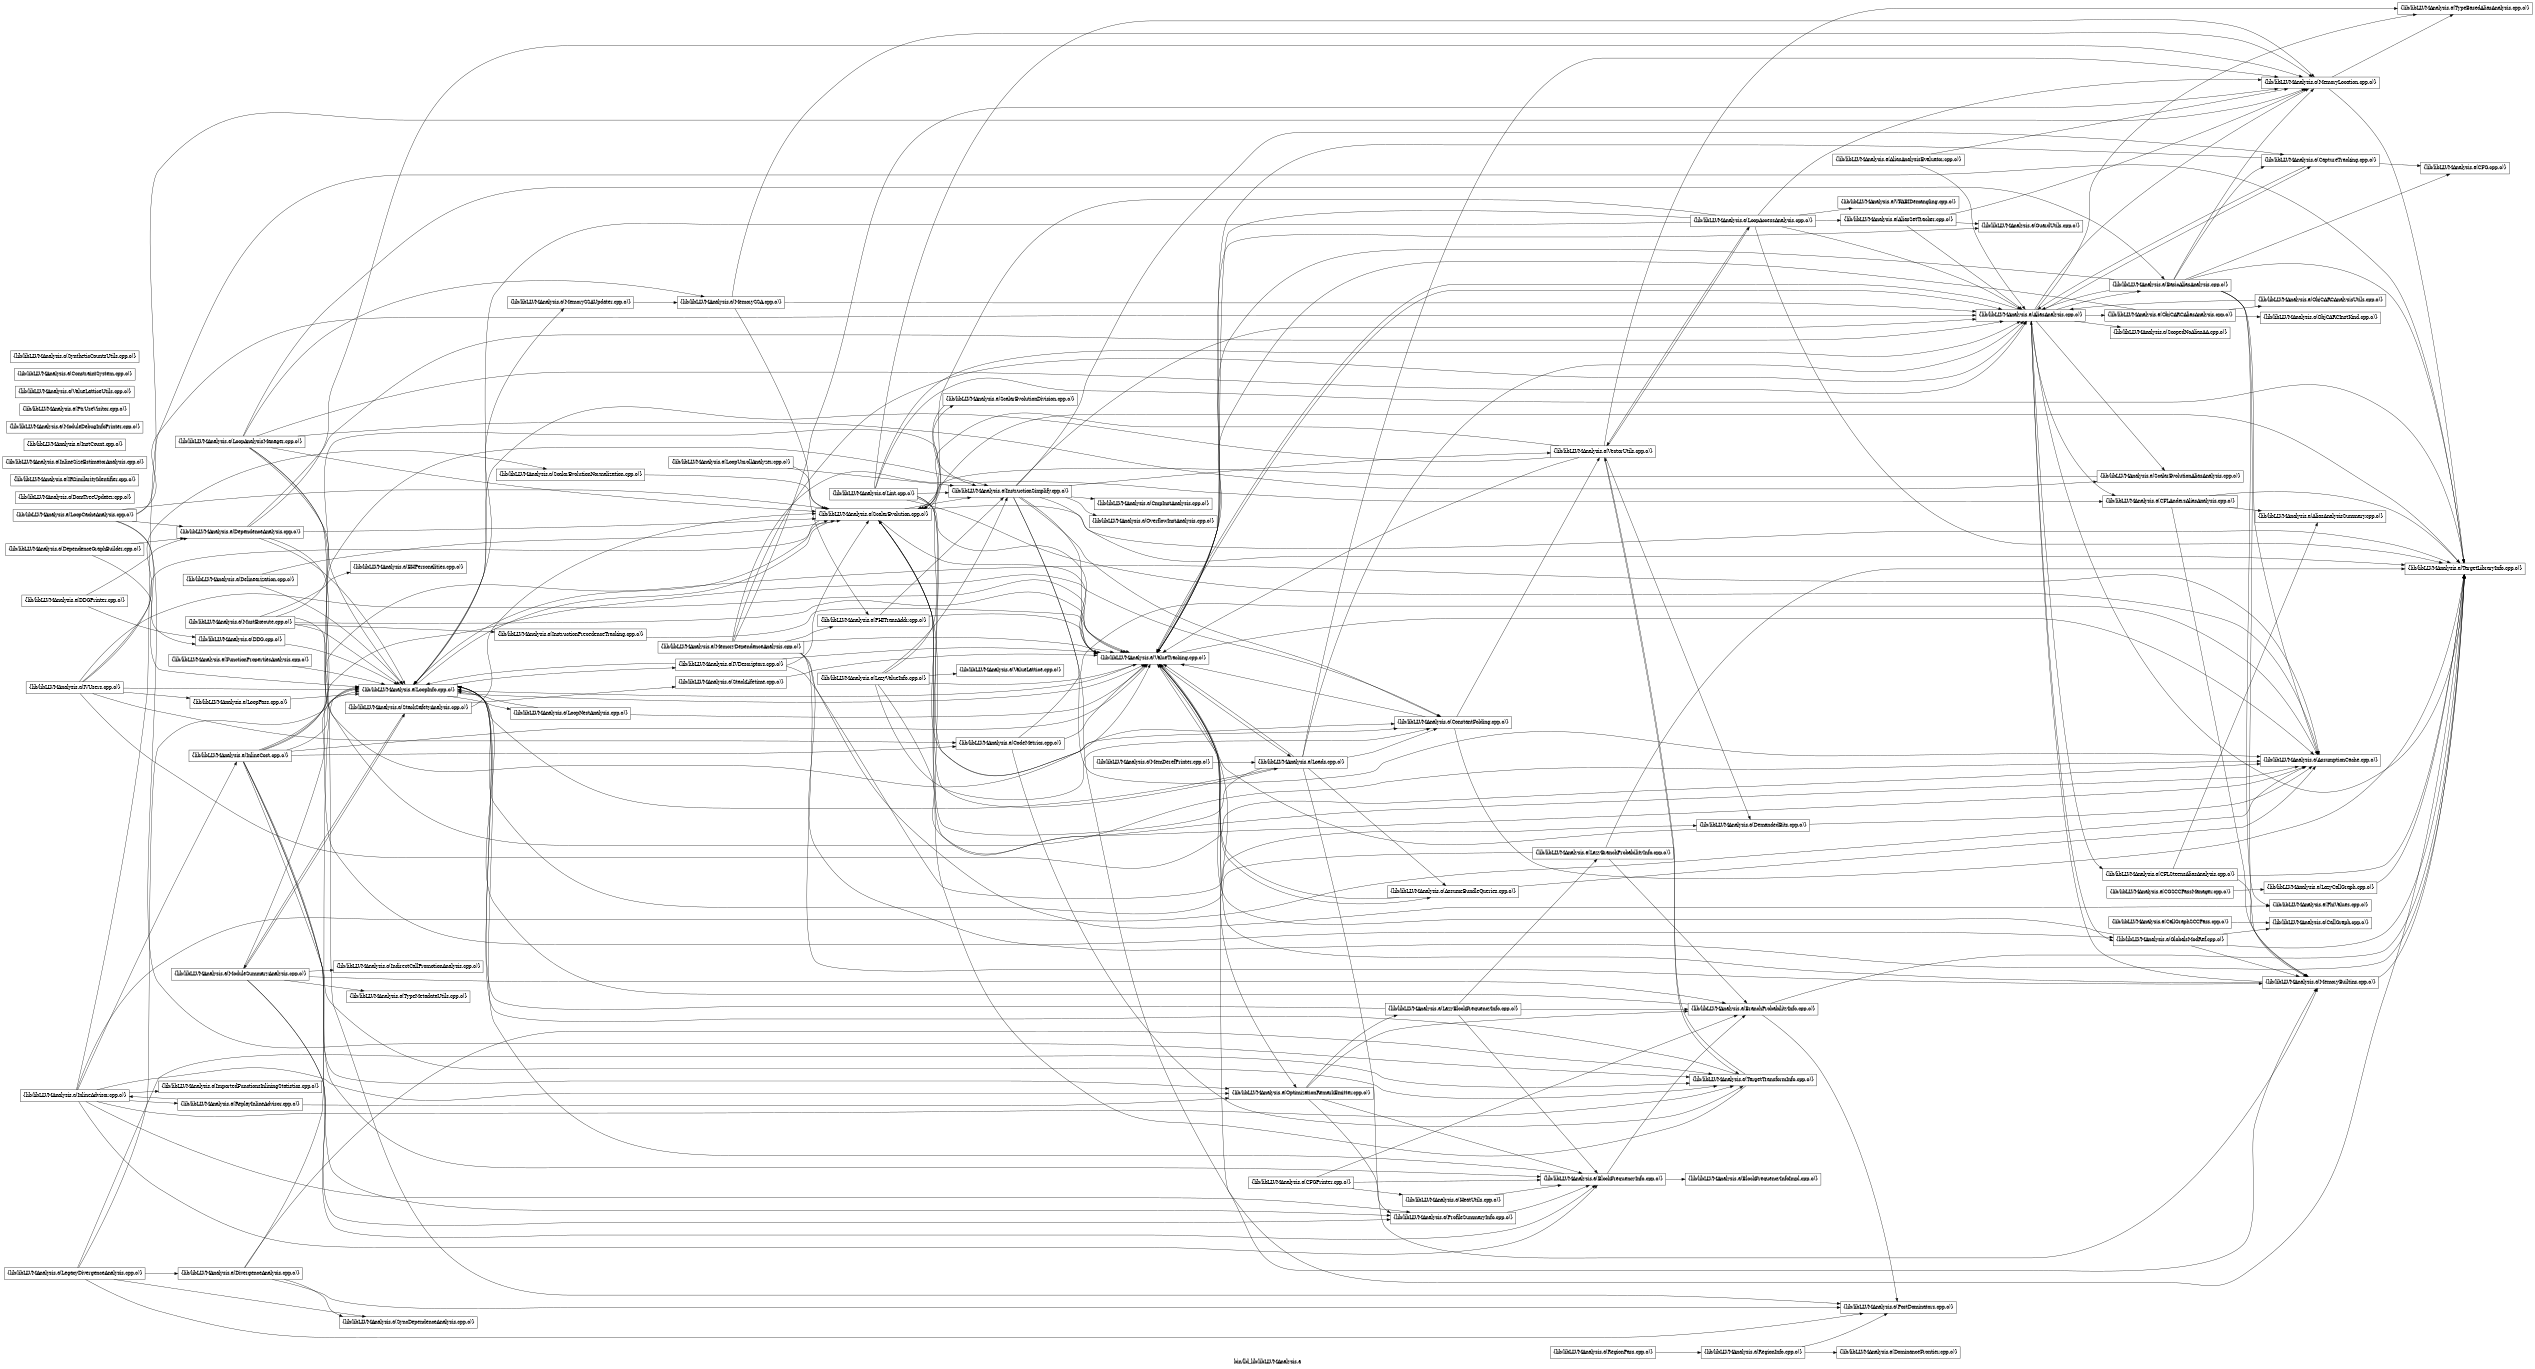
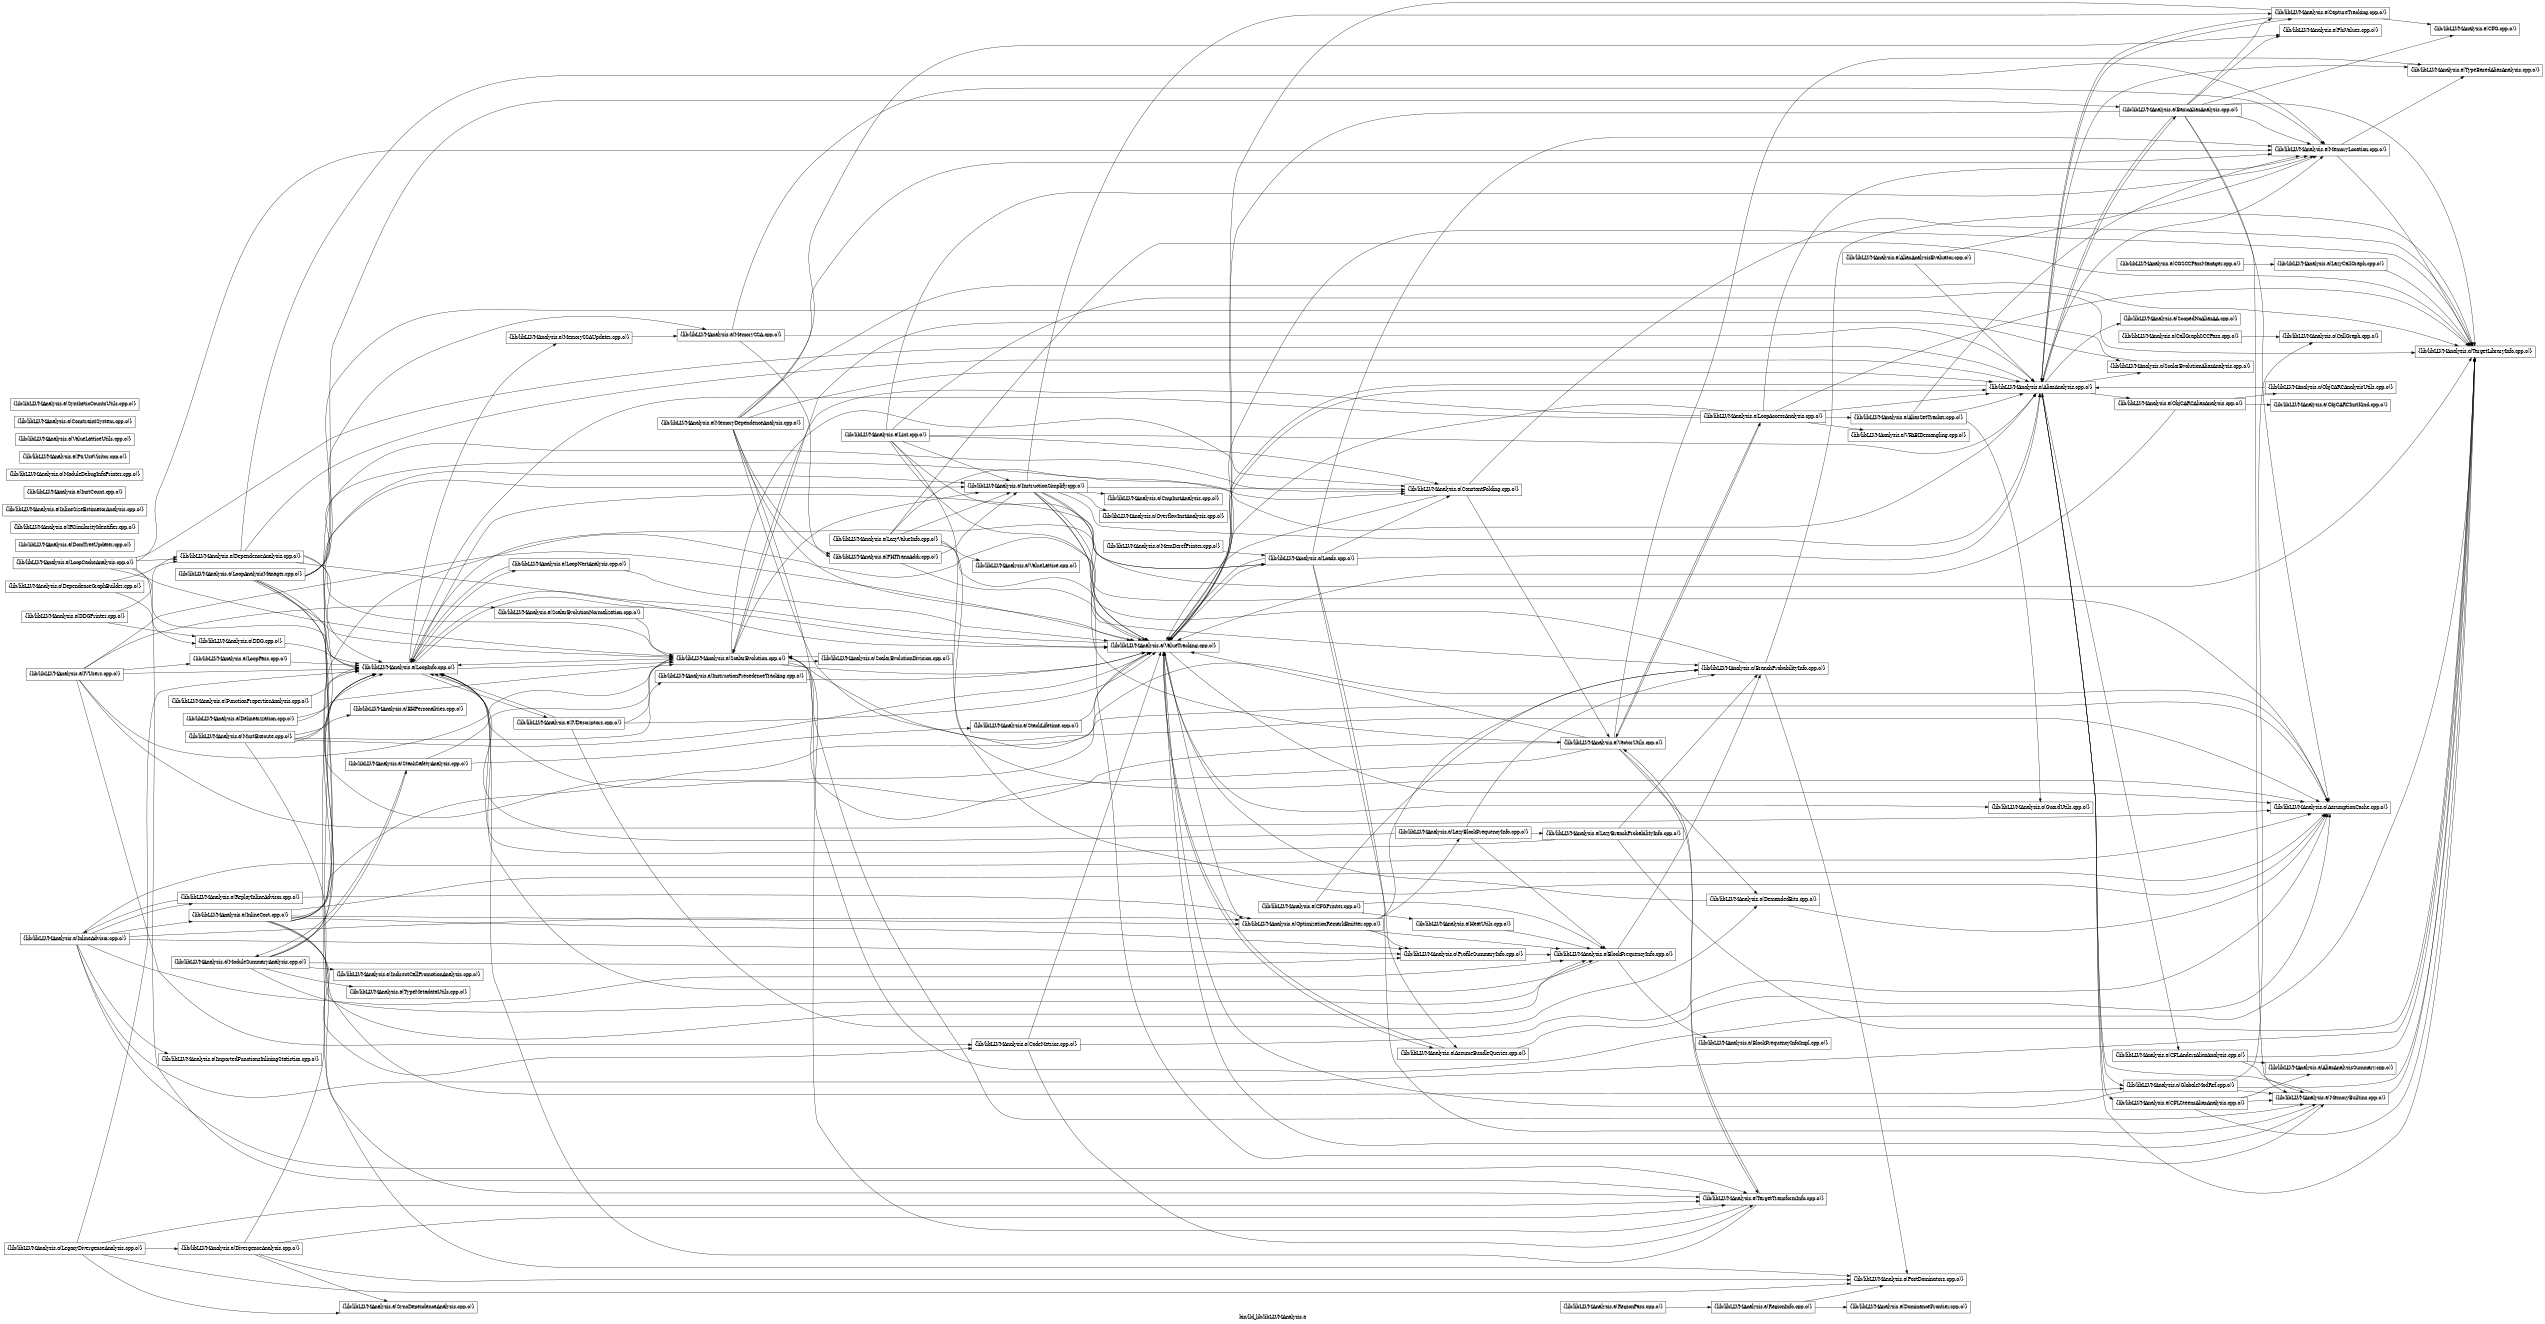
node "{lib/libLLVMAnalysis.a(LoopUnrollAnalyzer.cpp.o)}": removed
edge "{lib/libLLVMAnalysis.a(MemoryDependenceAnalysis.cpp.o)}" -> "{lib/libLLVMAnalysis.a(CFLAndersAliasAnalysis.cpp.o)}": now "{lib/libLLVMAnalysis.a(MemoryDependenceAnalysis.cpp.o)}" -> "{lib/libLLVMAnalysis.a(AssumptionCache.cpp.o)}"
edge "{lib/libLLVMAnalysis.a(Loads.cpp.o)}" -> "{lib/libLLVMAnalysis.a(ScalarEvolution.cpp.o)}": removed
